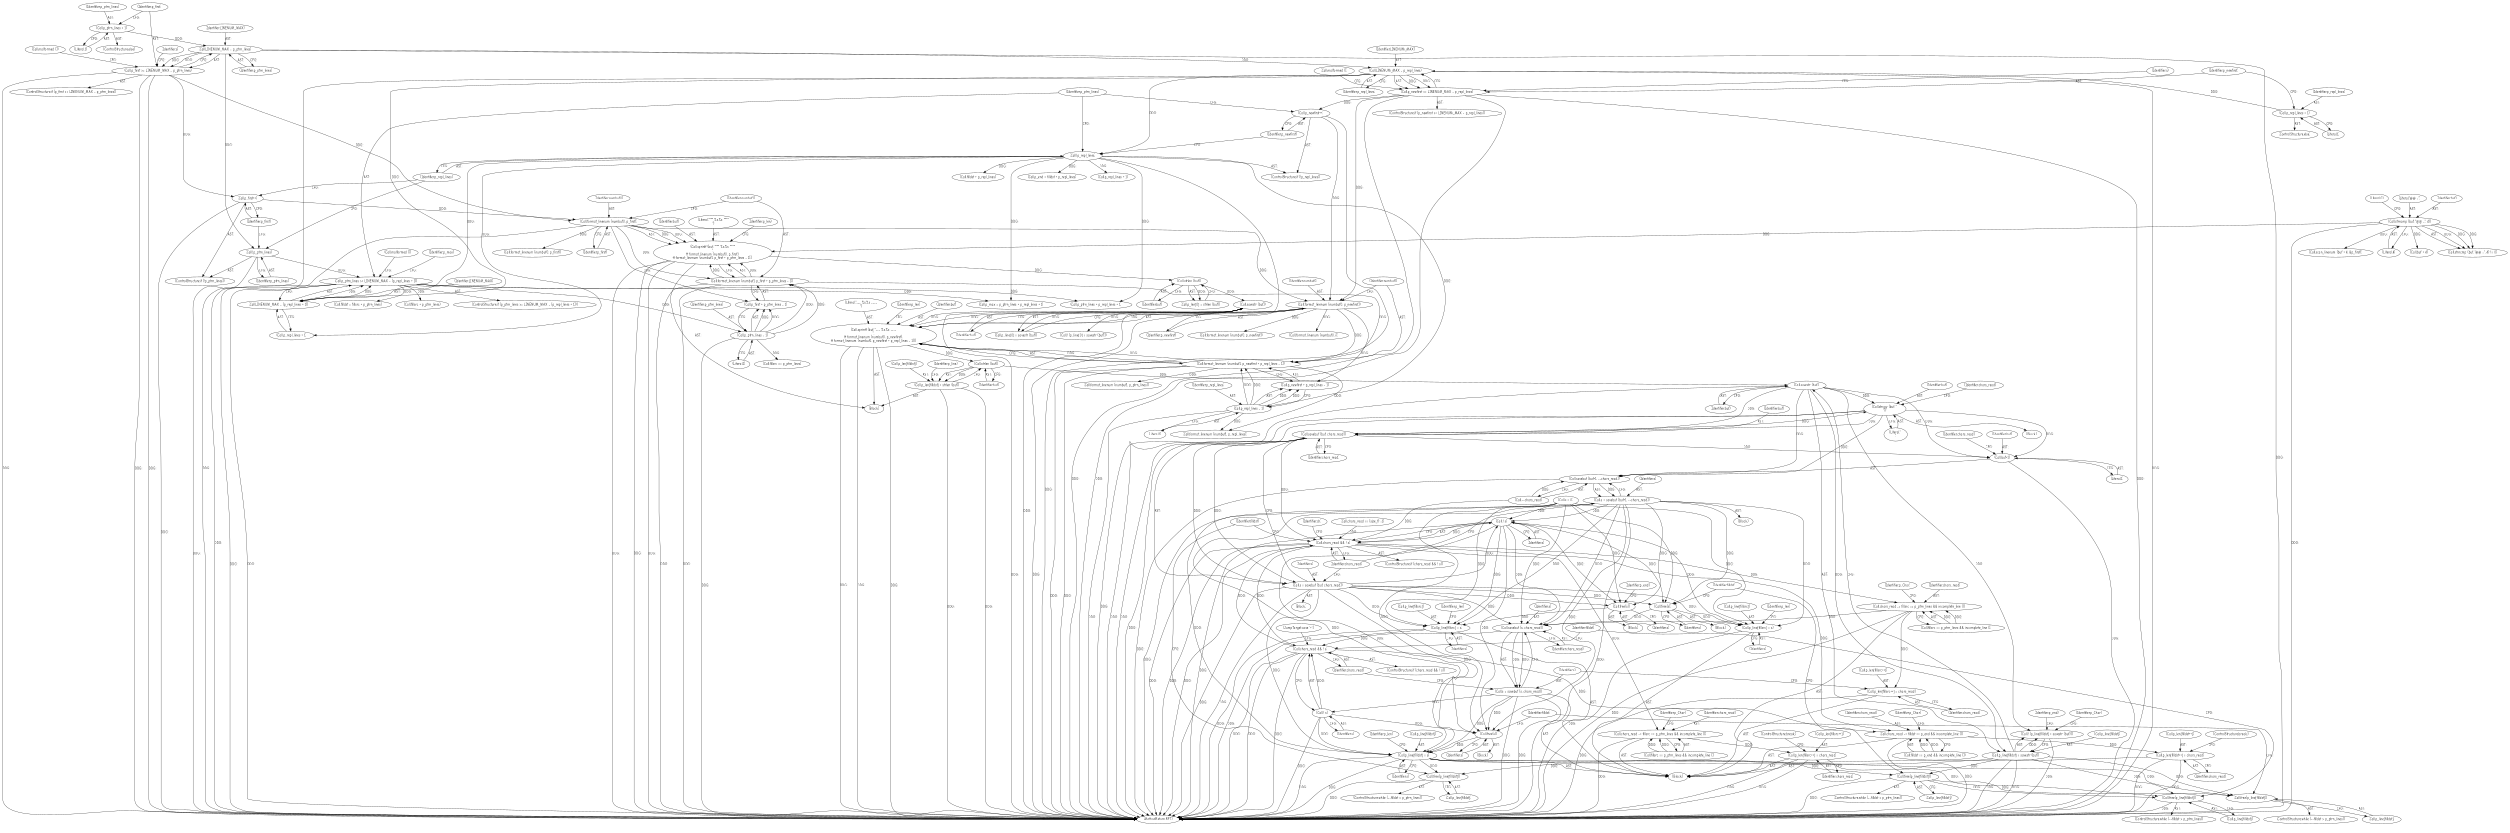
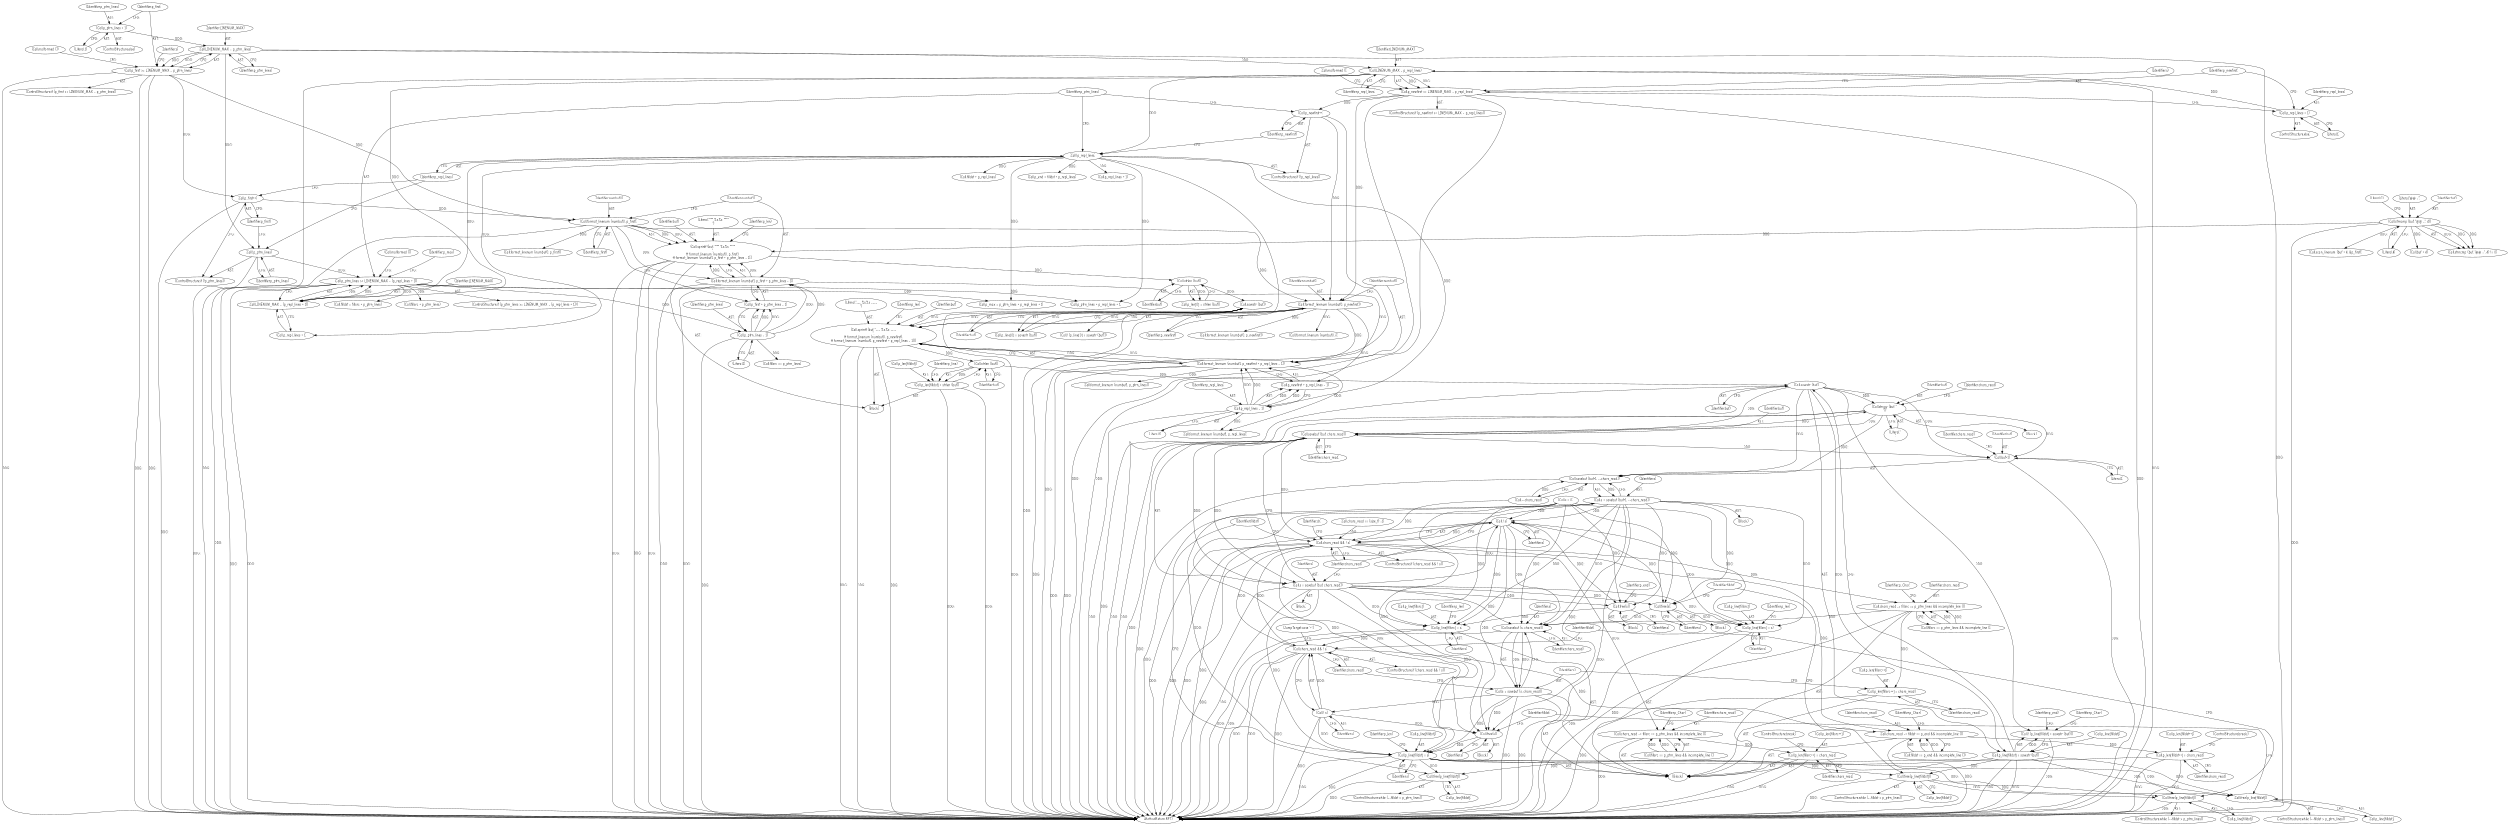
edge "(Call,p_newfirst >= LINENUM_MAX - p_repl_lines)" -> "(Call,LINENUM_MAX - p_repl_lines)": now "(Call,p_newfirst >= LINENUM_MAX - p_repl_lines)" -> "(Call,p_repl_lines = 1)"
edge "(Call,p_first++)" -> "(ControlStructure,if (!p_ptrn_lines))": label "AST: " -> "CFG: "
